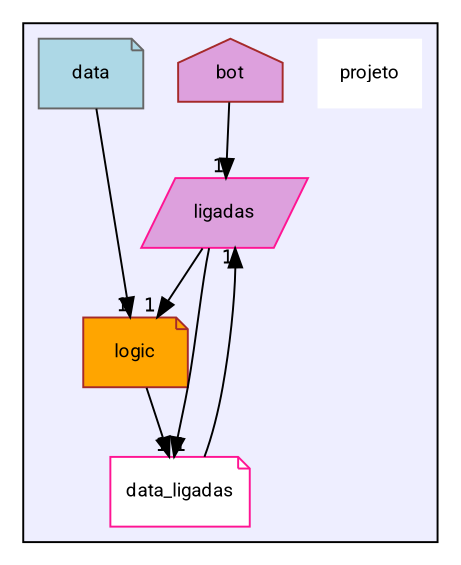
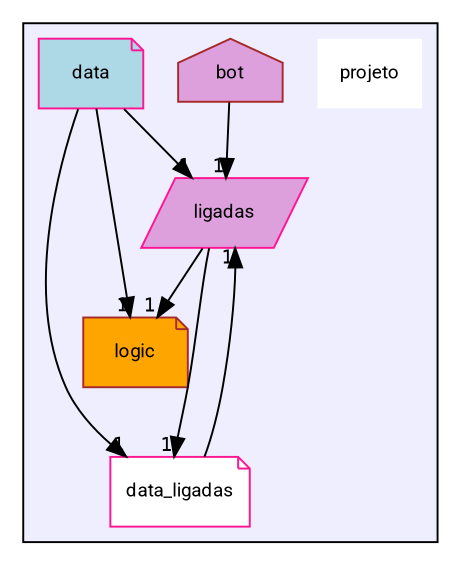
node "data": color gray40 -> deeppink
edge "data" -> "ligadas": added
edge "logic" -> "data_ligadas": now "data" -> "data_ligadas"
